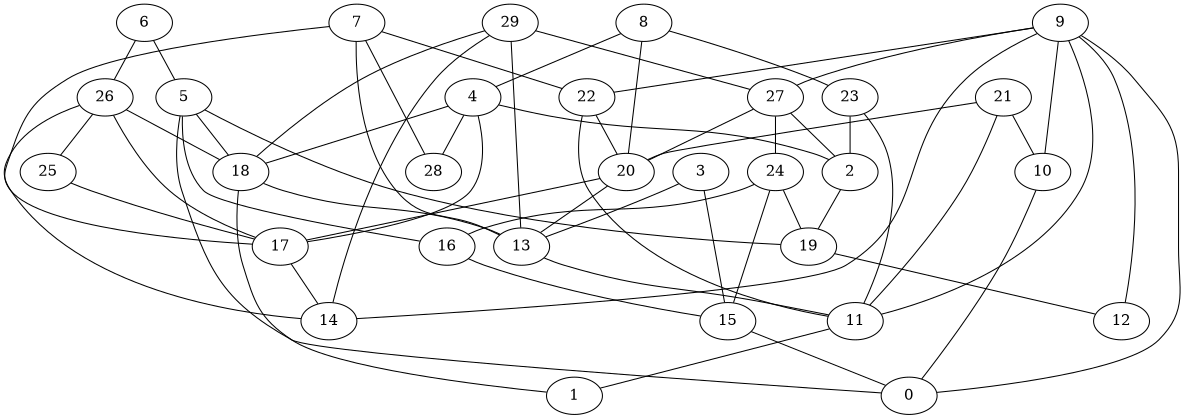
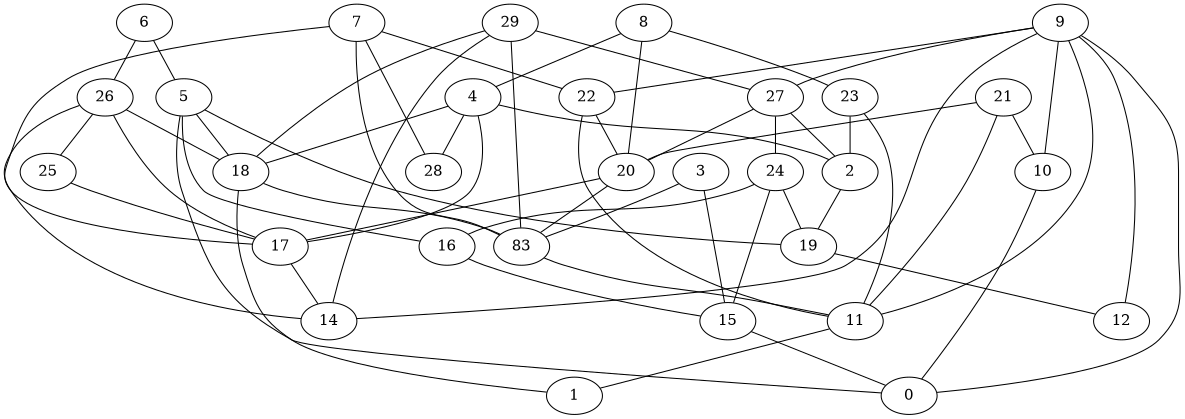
node "13": label "13" -> "83"
